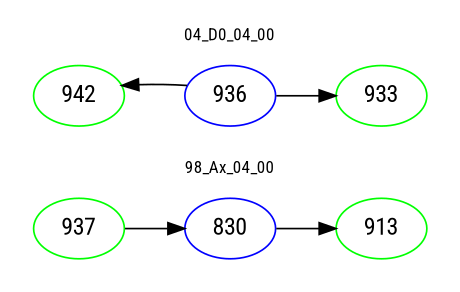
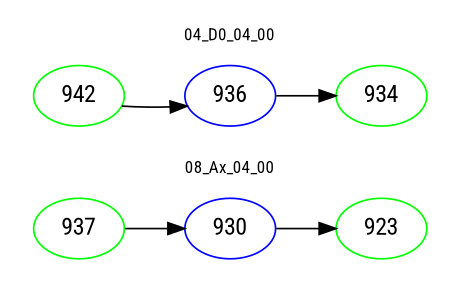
edge "936" -> "942": reversed
node "933": label "933" -> "934"
cluster "98_Ax_04_00": label "98_Ax_04_00" -> "08_Ax_04_00"
node "830": label "830" -> "930"
node "913": label "913" -> "923"
